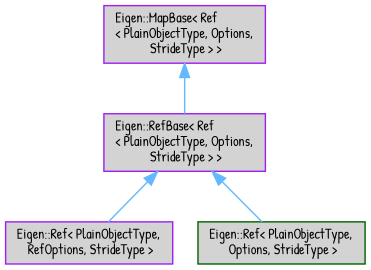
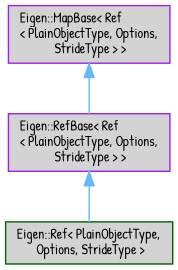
node "Eigen::Ref< PlainObjectType, RefOptions, StrideType >": removed
